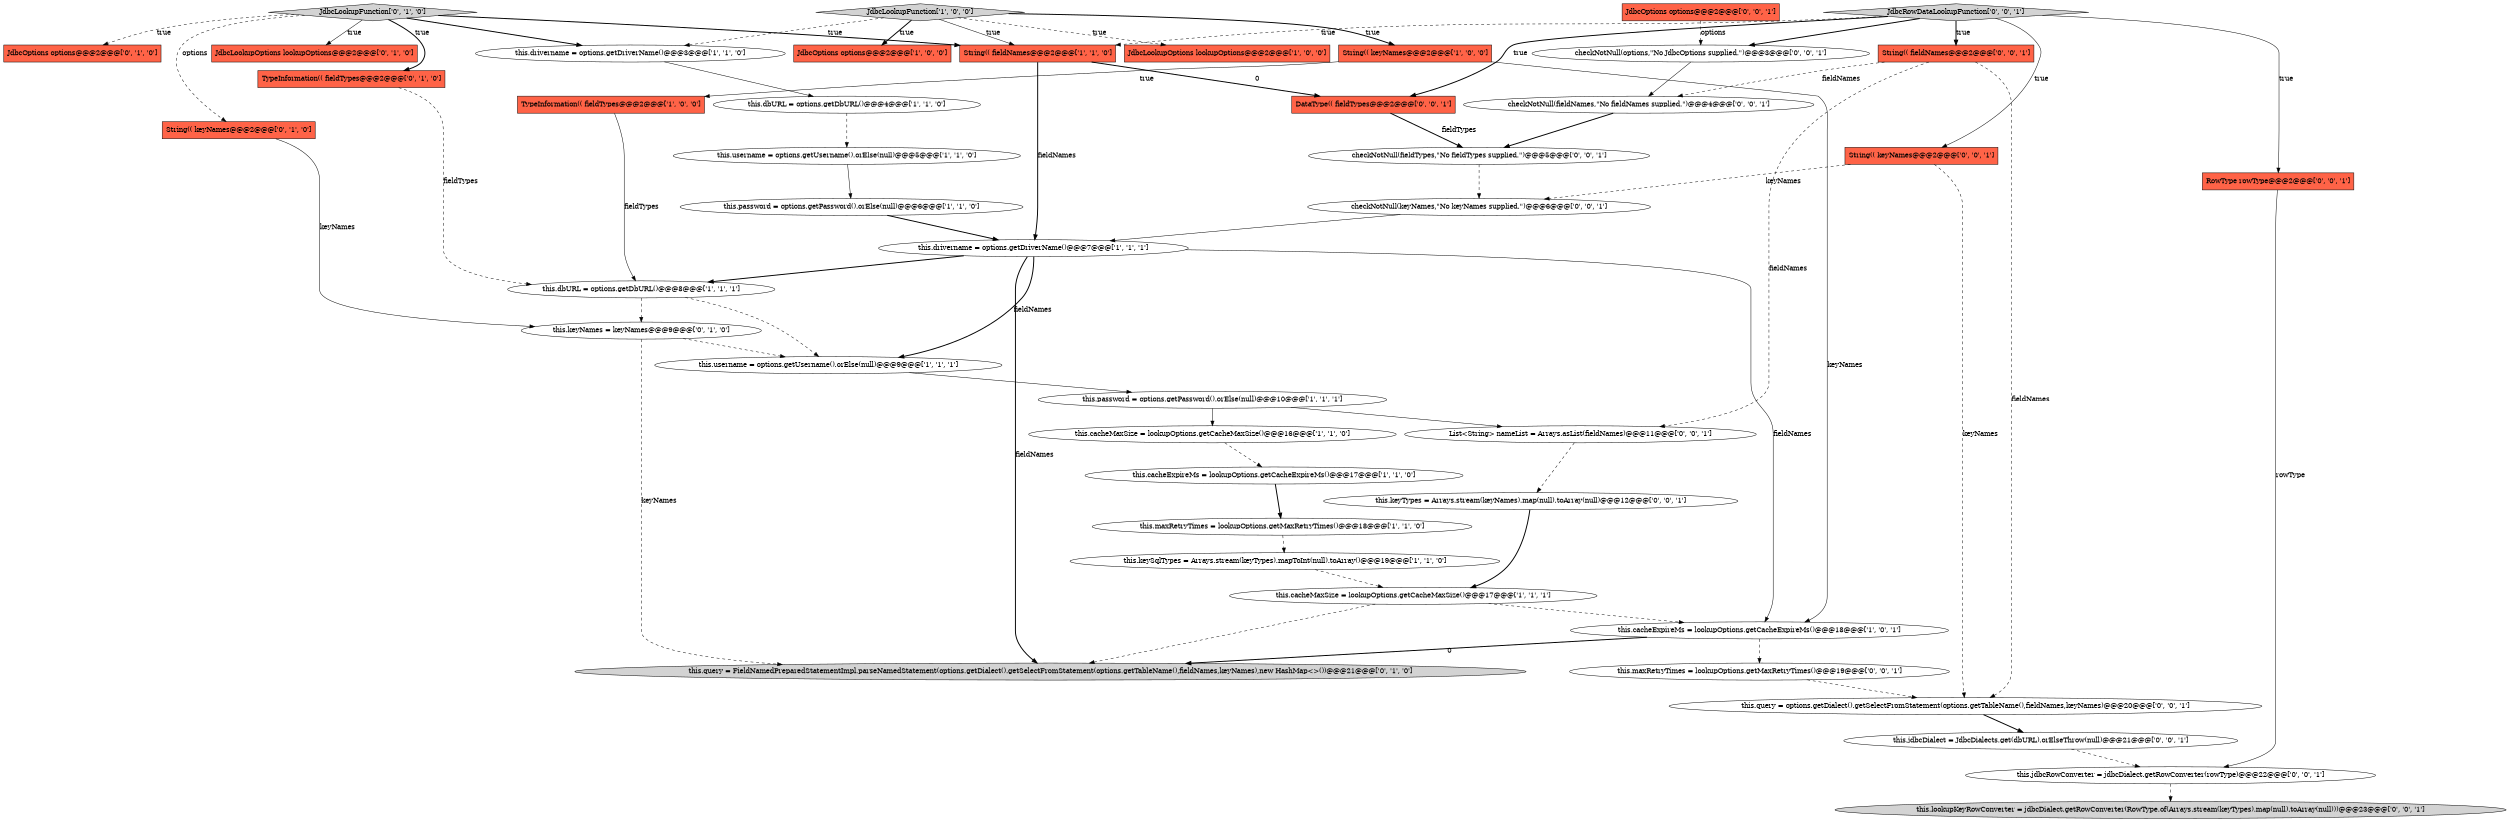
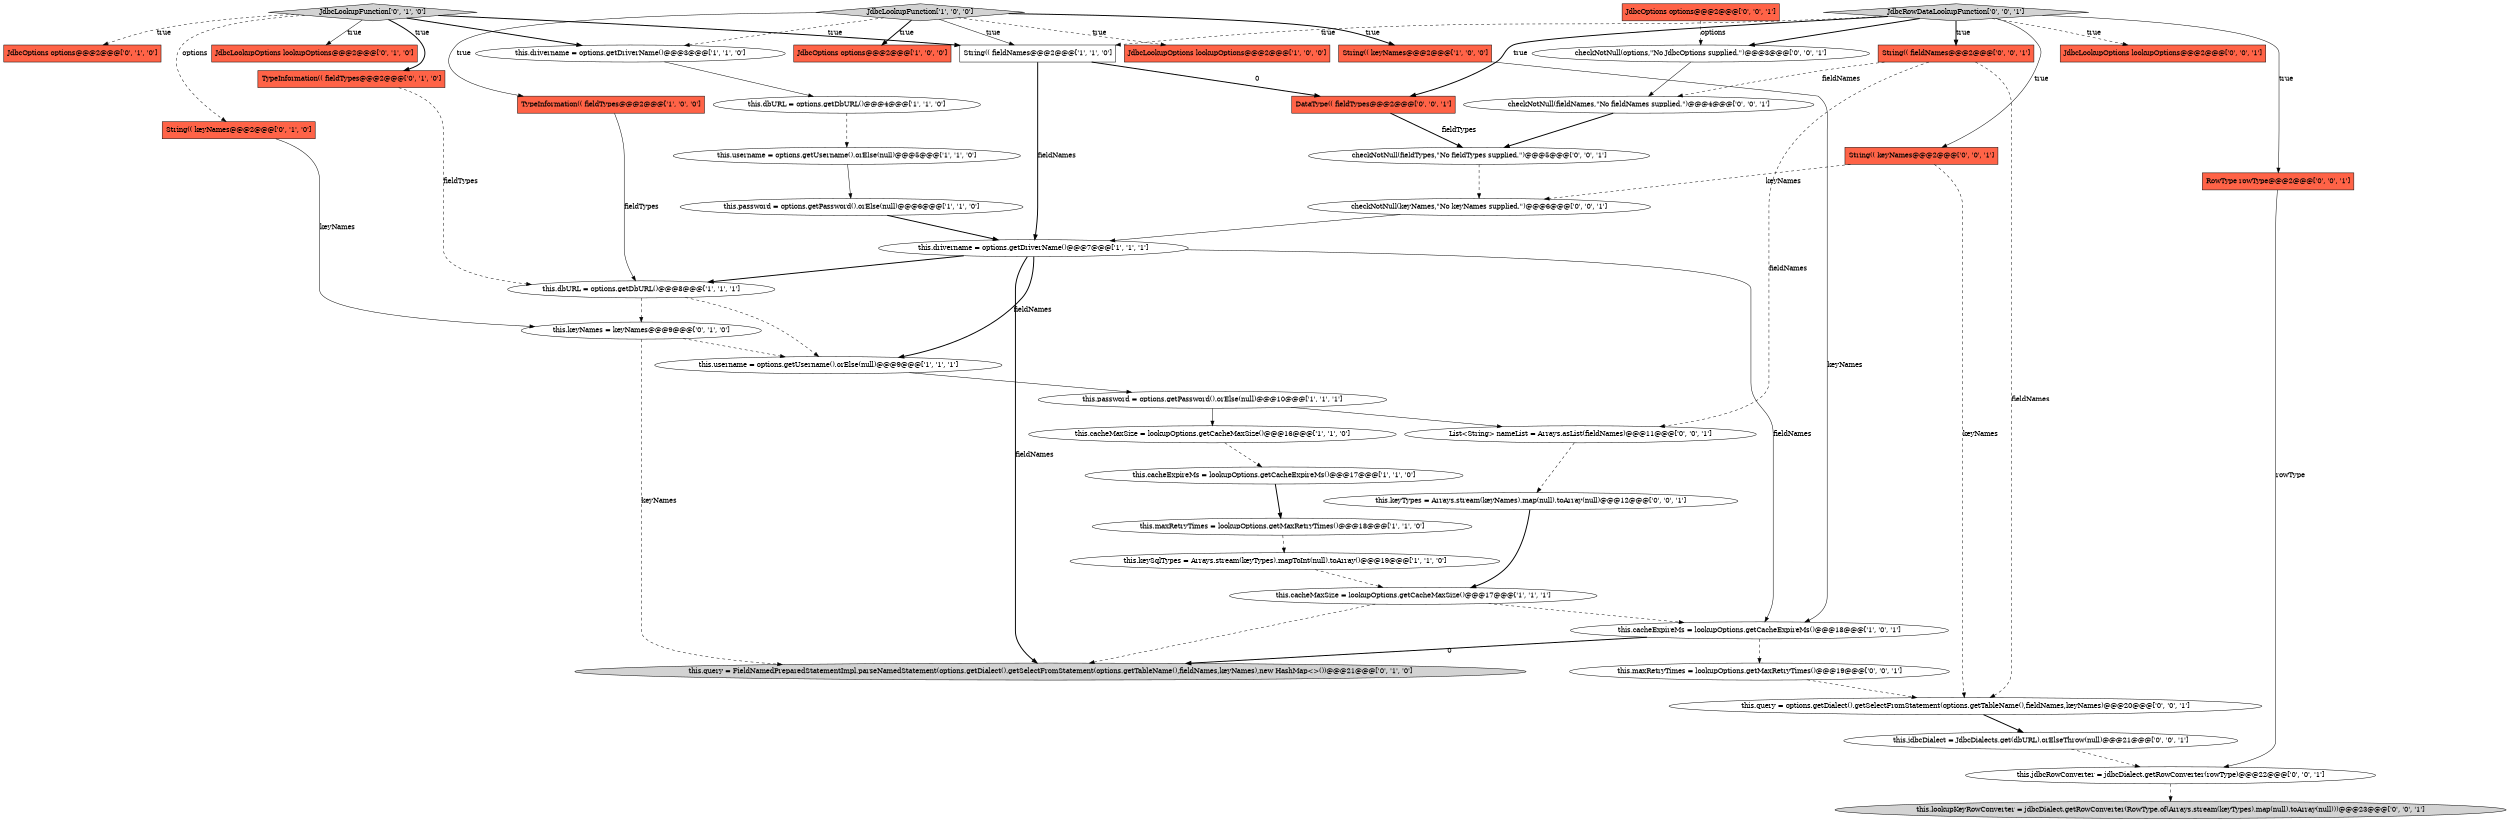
node "String(( fieldNames@@@2@@@['1', '1', '0']": fillcolor tomato -> white
node "JdbcLookupOptions lookupOptions@@@2@@@['0', '0', '1']": added
edge "String(( keyNames@@@2@@@['1', '0', '0']" -> "TypeInformation(( fieldTypes@@@2@@@['1', '0', '0']": now "JdbcLookupFunction['1', '0', '0']" -> "TypeInformation(( fieldTypes@@@2@@@['1', '0', '0']"
